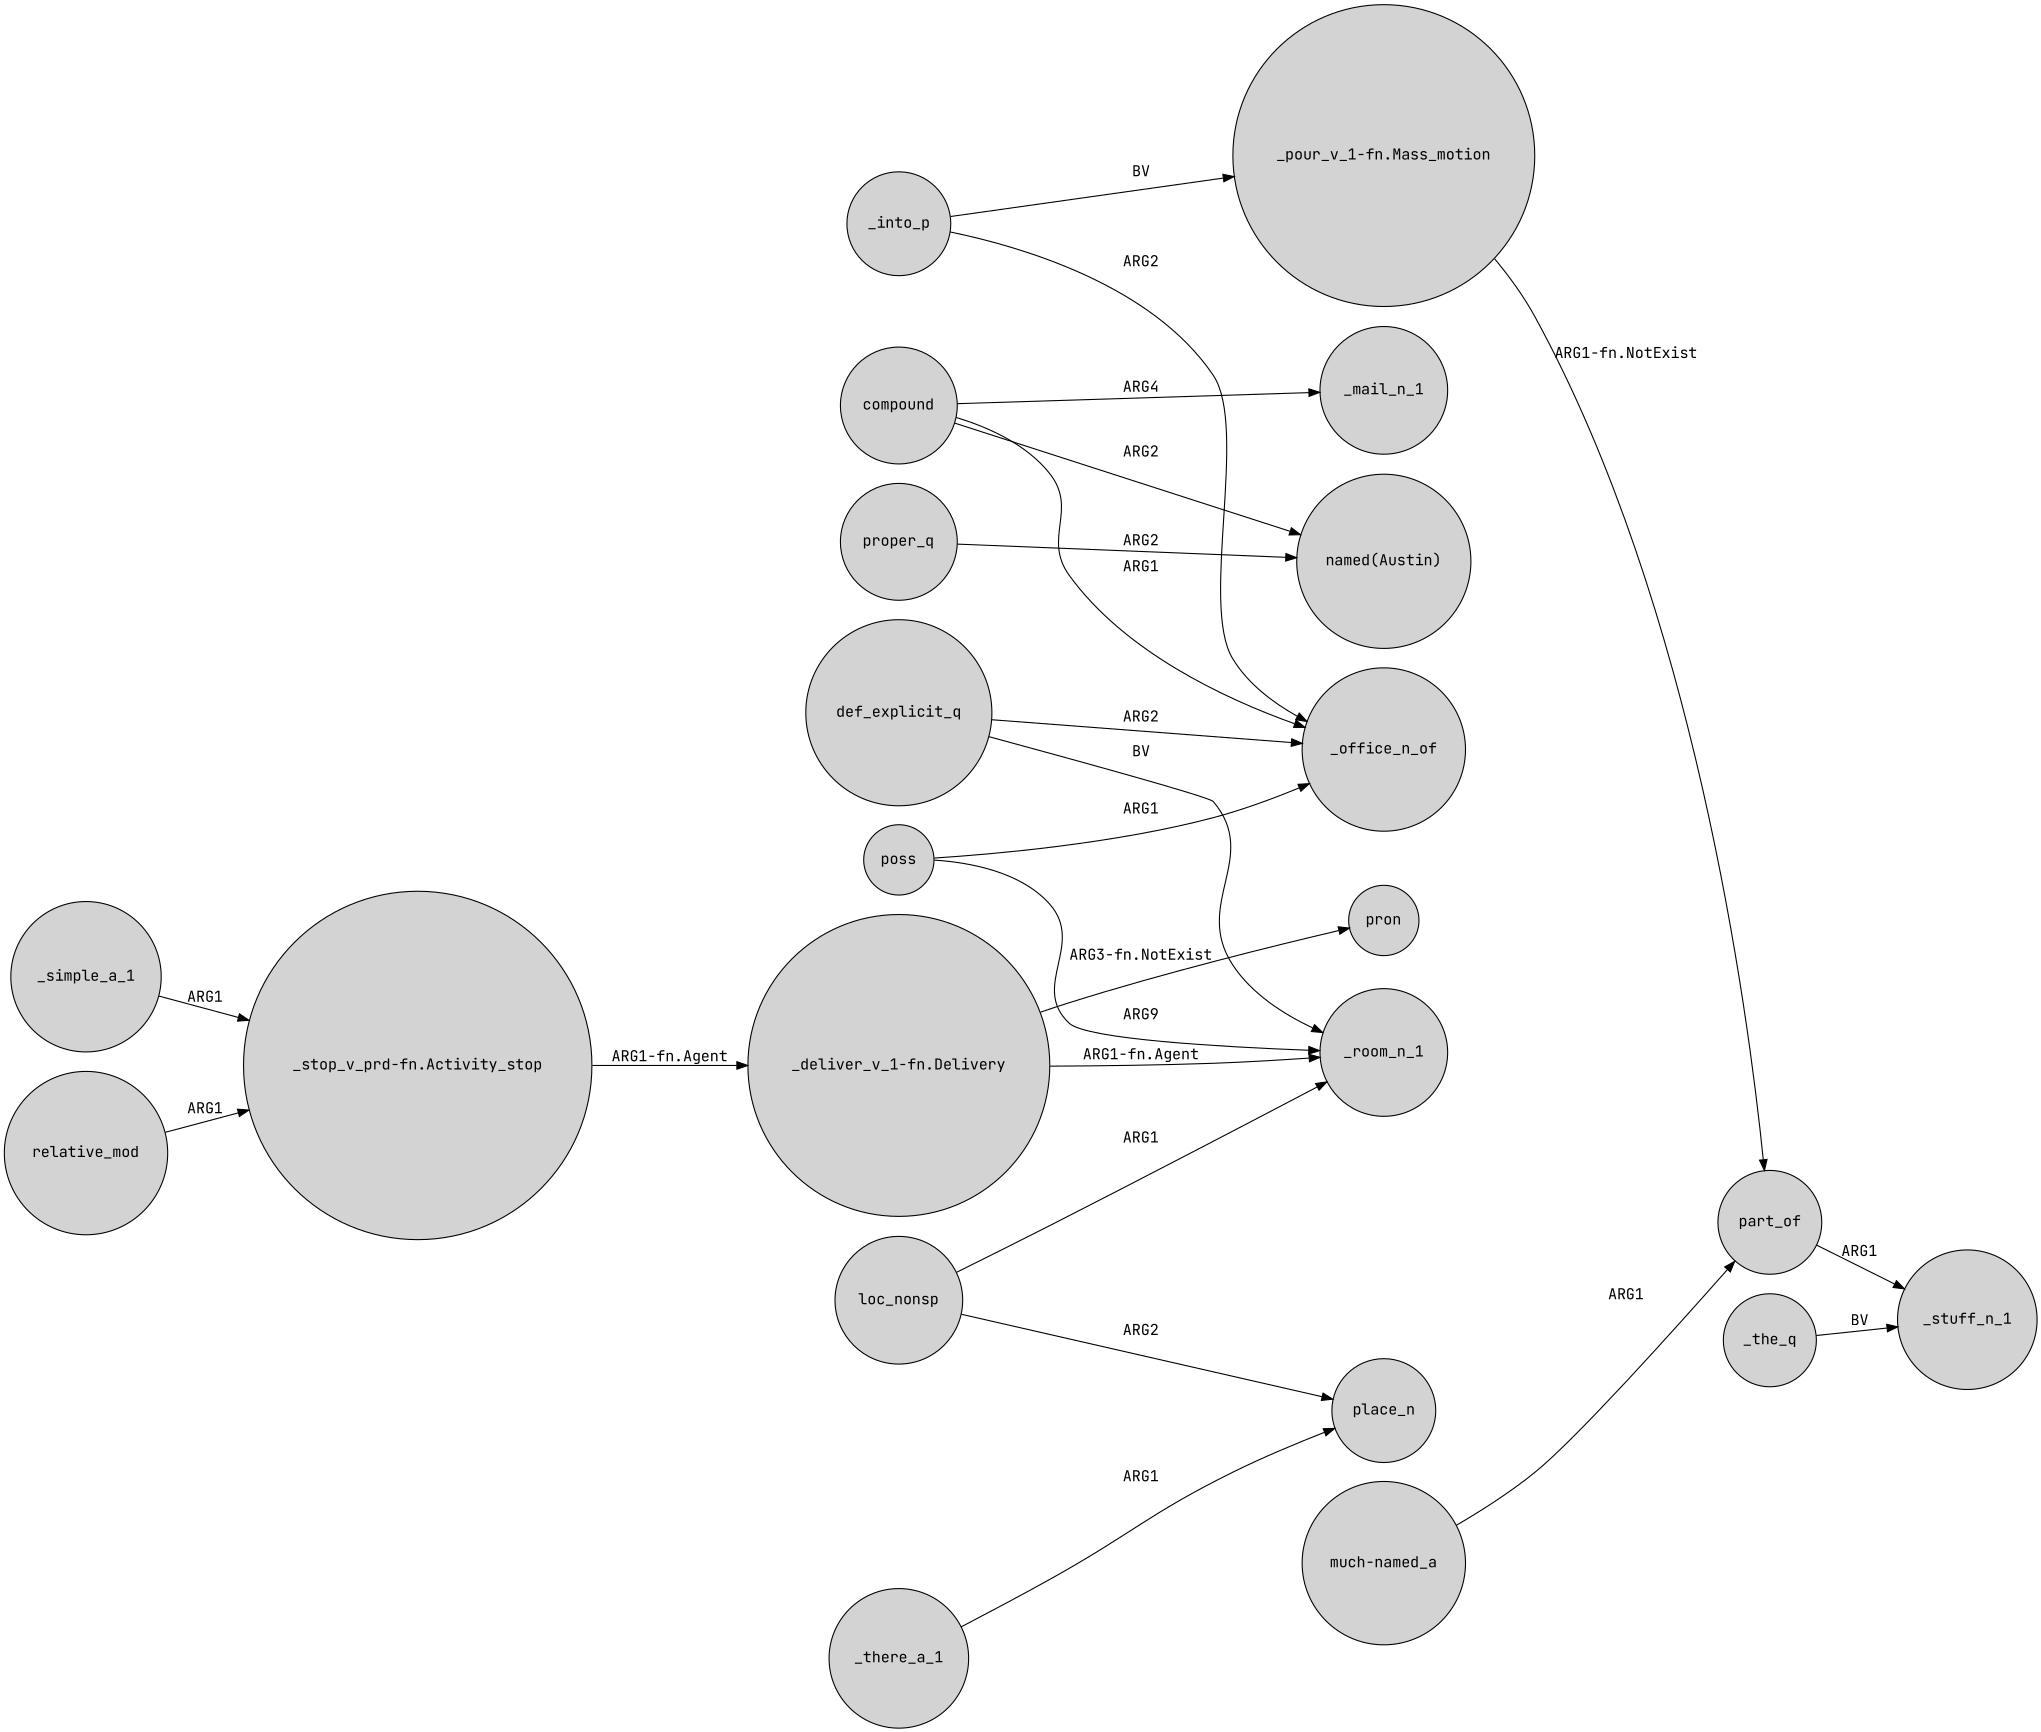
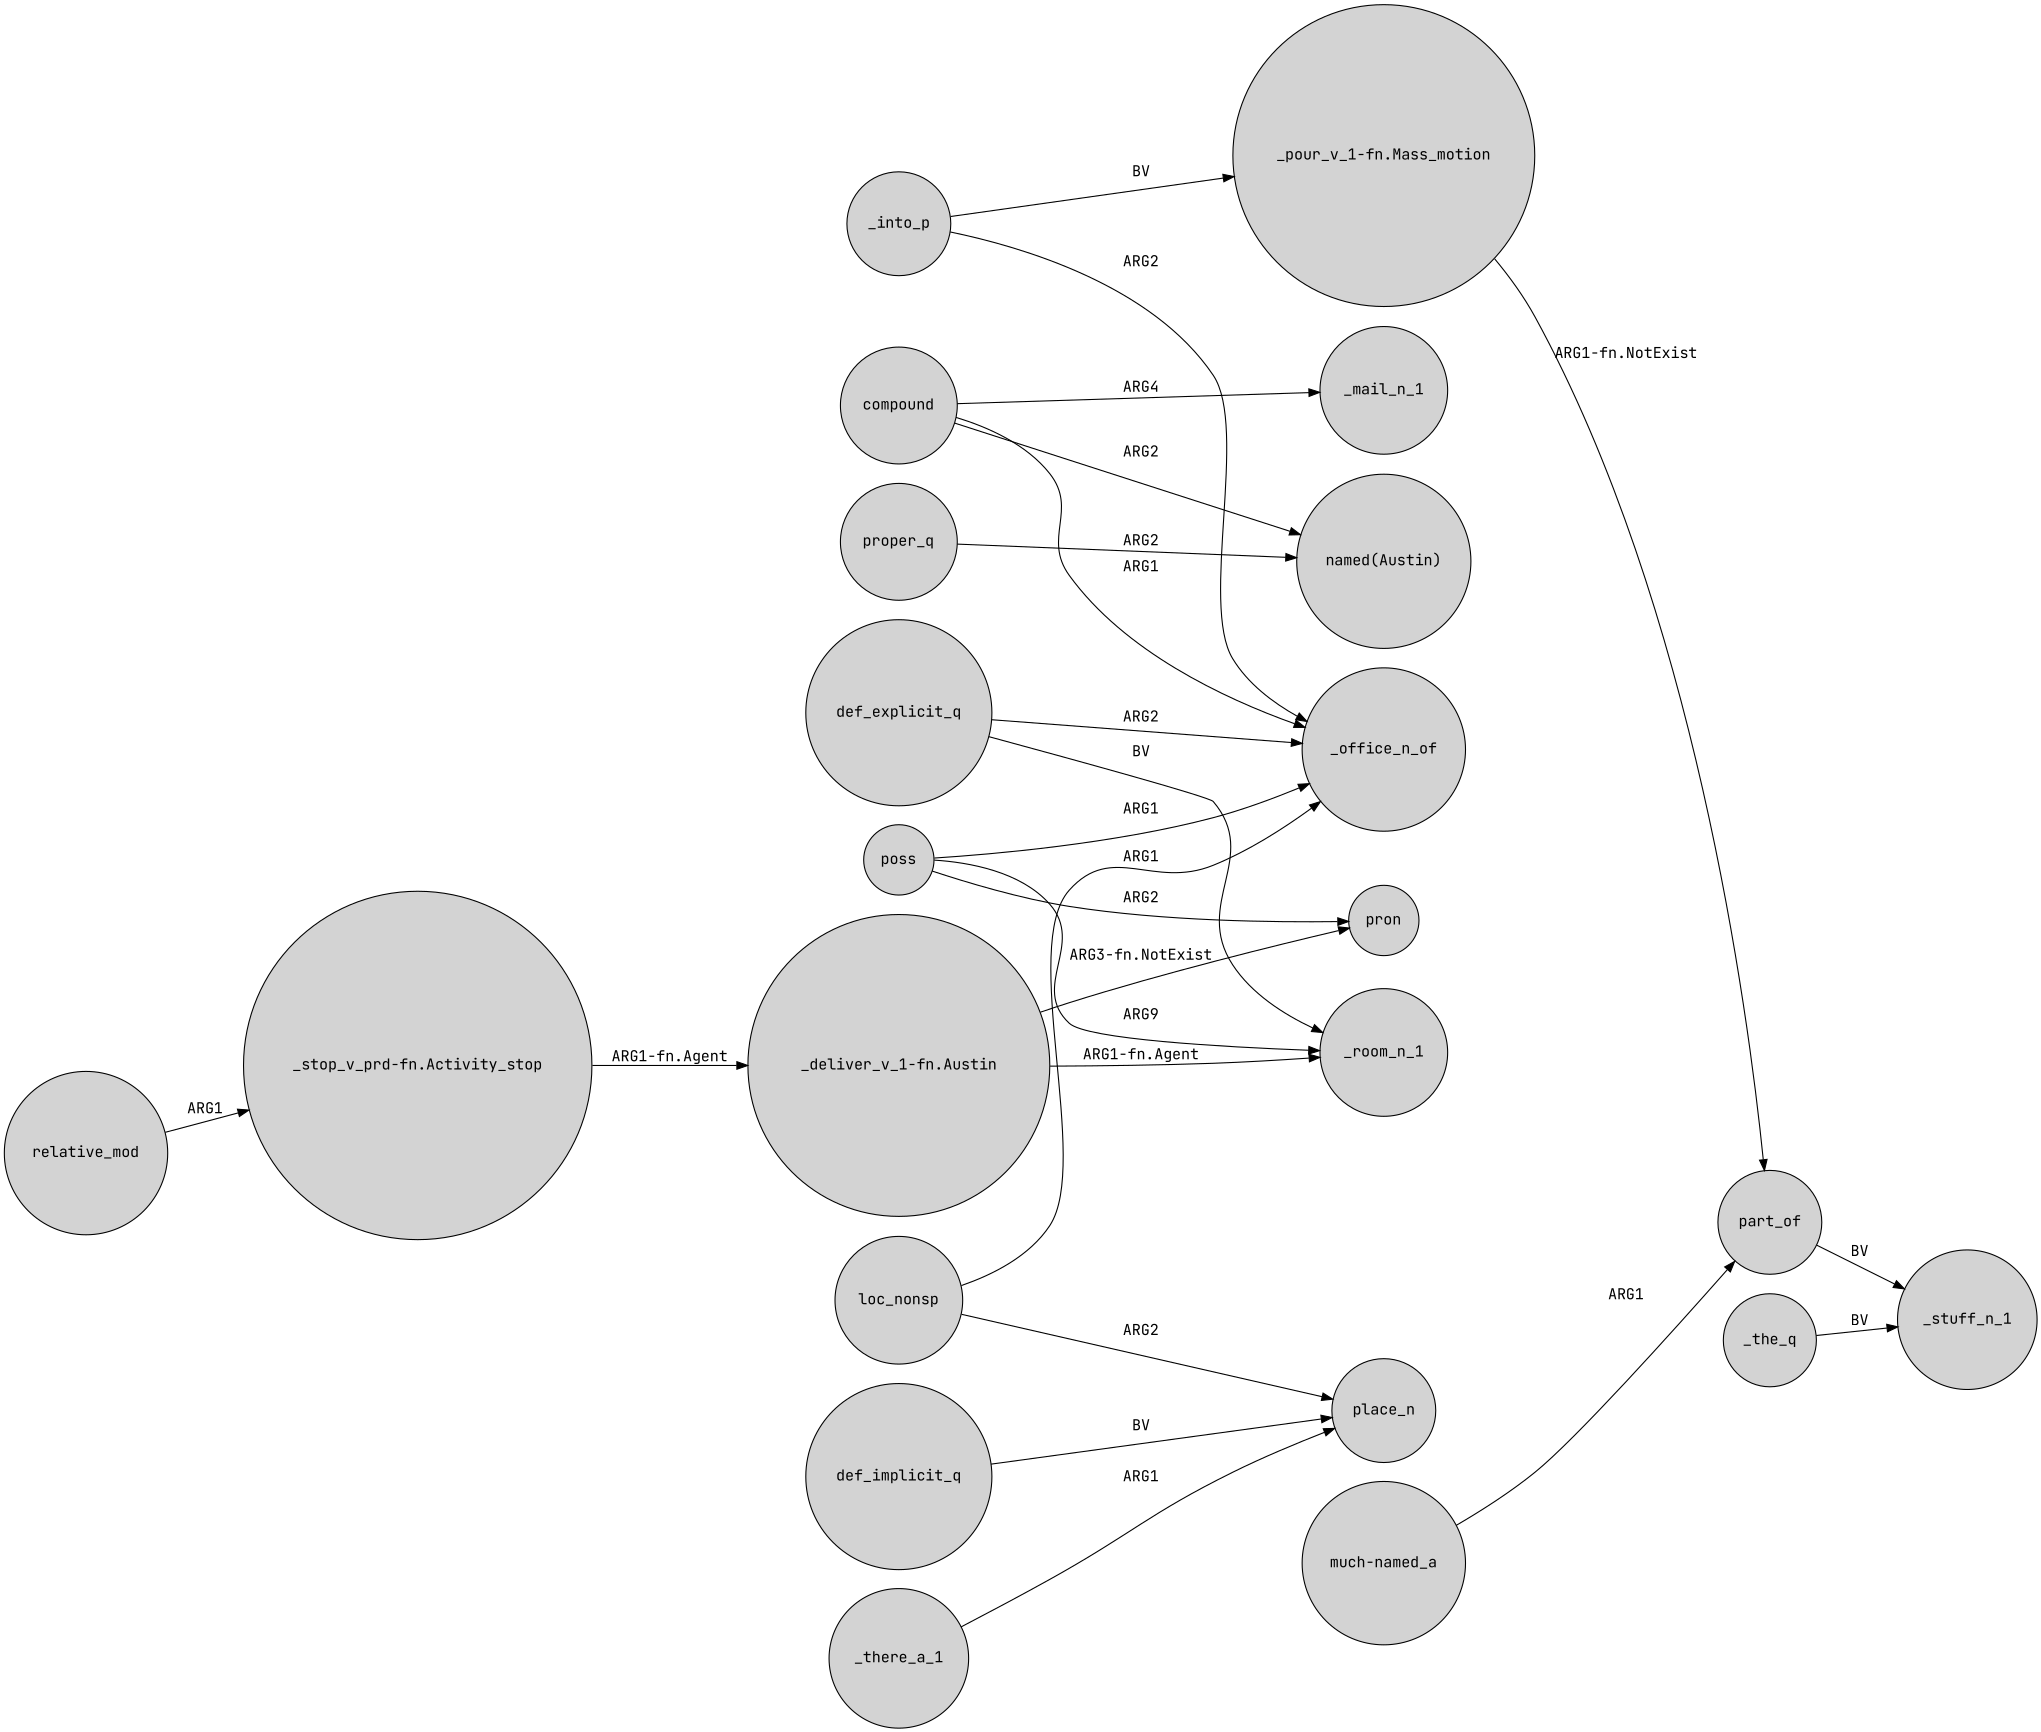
edge "poss" -> "pron": added, label "ARG2"
node "_simple_a_1": removed
node "_deliver_v_1-fn.Delivery": label "_deliver_v_1-fn.Delivery" -> "_deliver_v_1-fn.Austin"
edge "loc_nonsp" -> "_room_n_1": now "loc_nonsp" -> "_office_n_of"
edge "part_of" -> "_stuff_n_1": label "ARG1" -> "BV"
node "def_implicit_q": added
